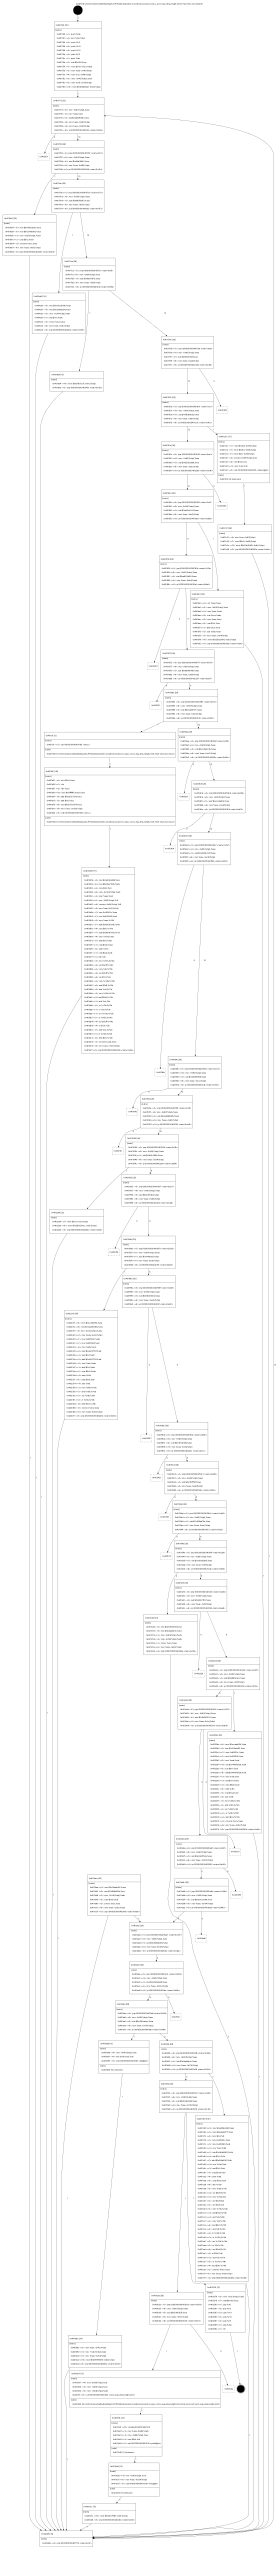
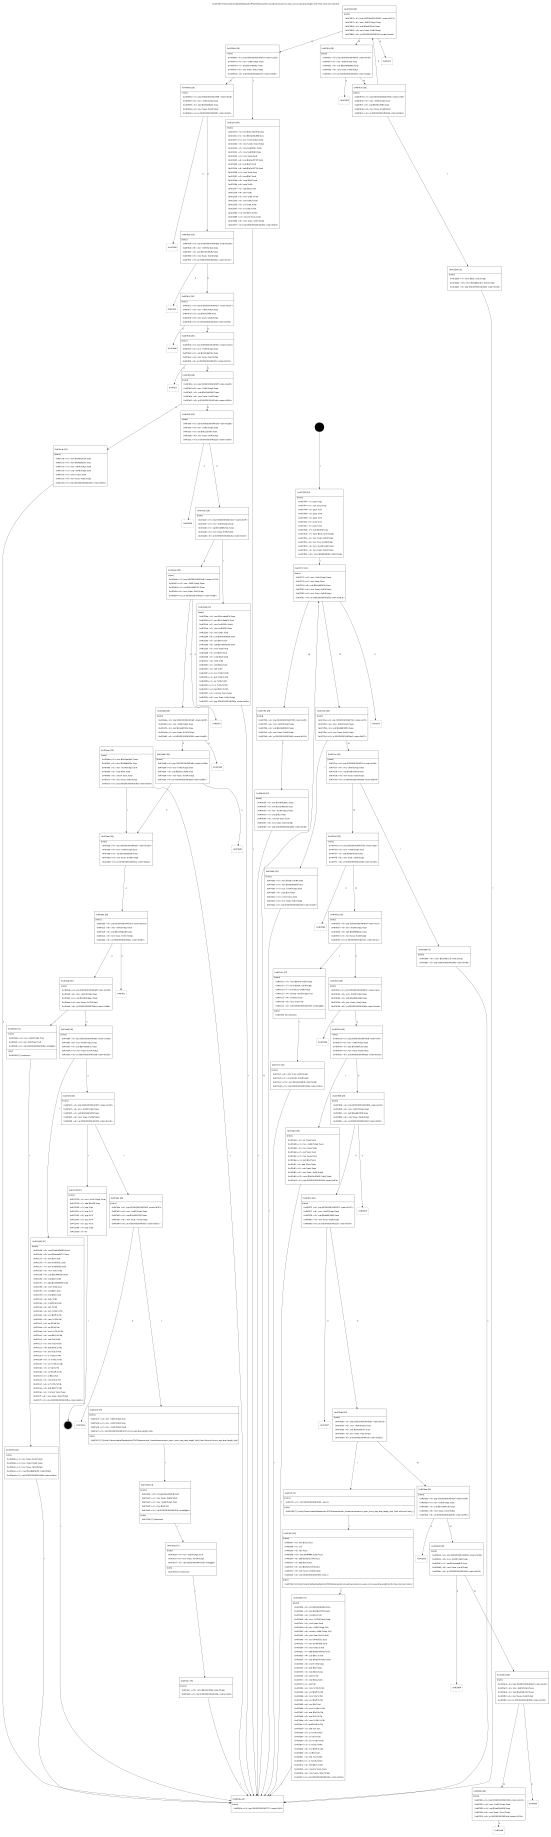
edge "0x401792 [28]" -> "0x4017ae [28]": now "0x401772 [32]" -> "0x4017ae [28]"
edge "0x4018fe [28]" -> "0x40191a [28]": now "0x401952 [28]" -> "0x40191a [28]"
